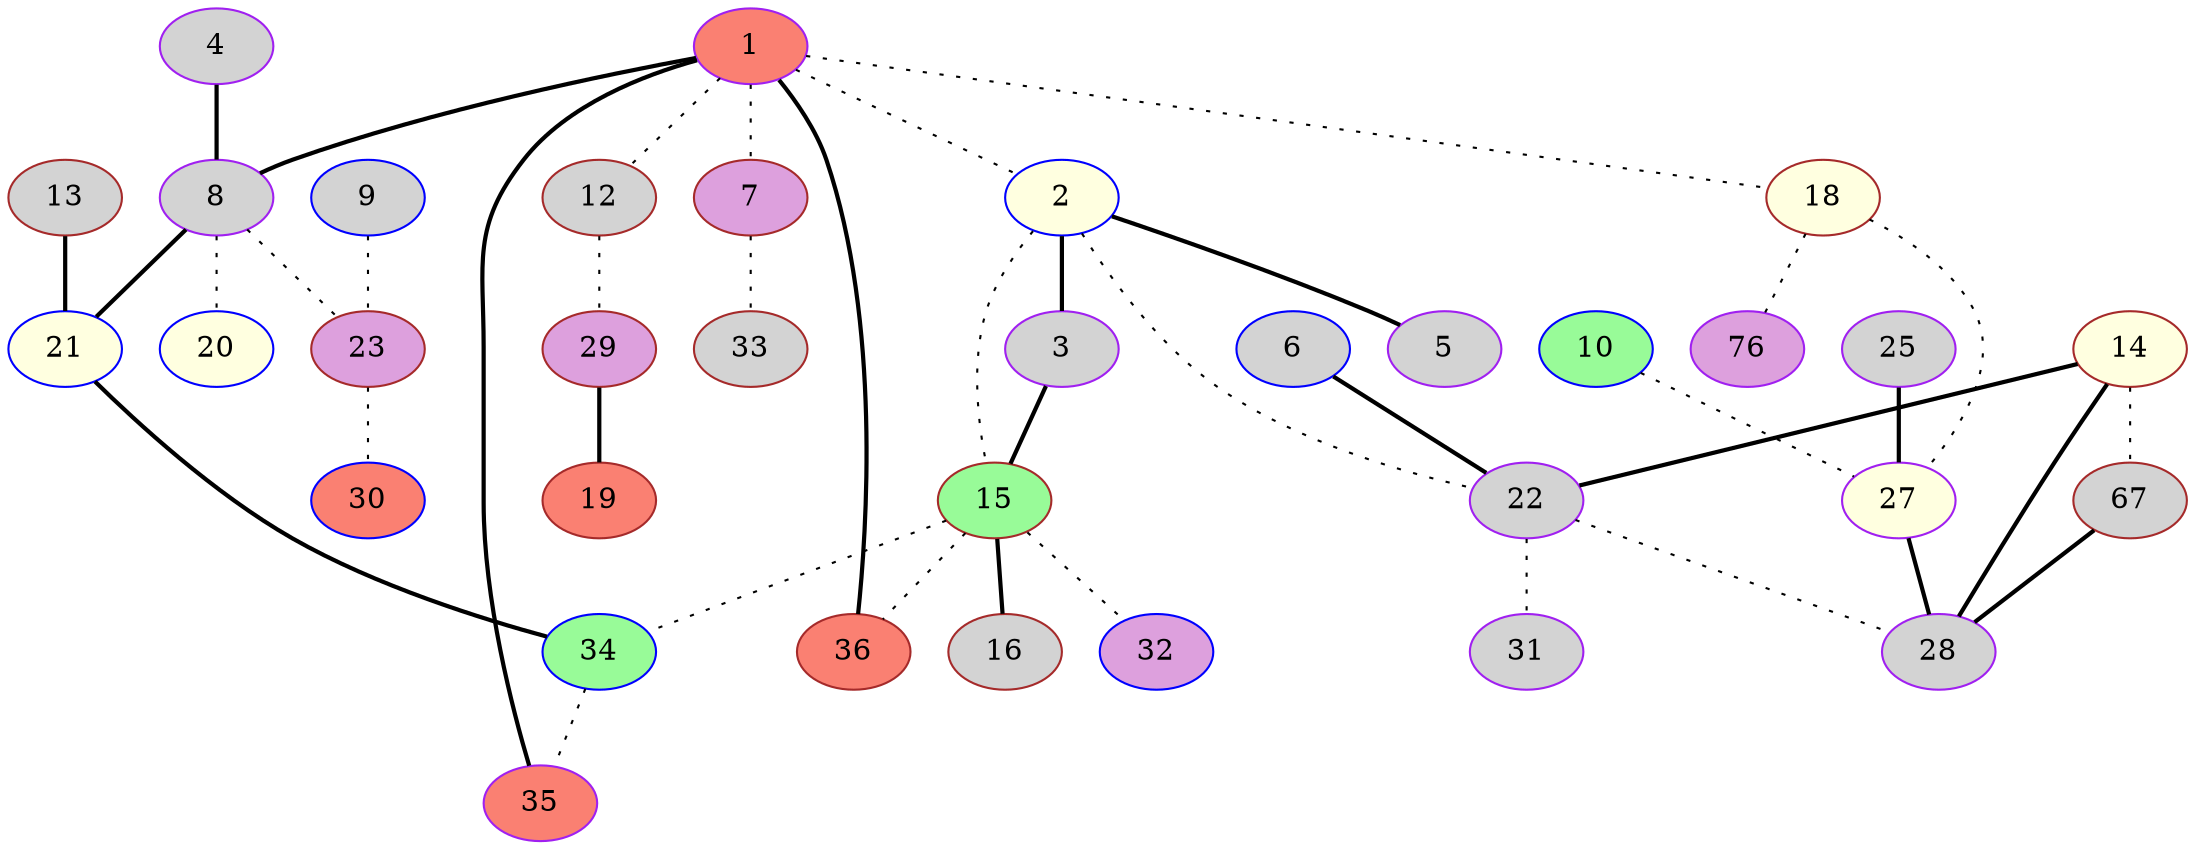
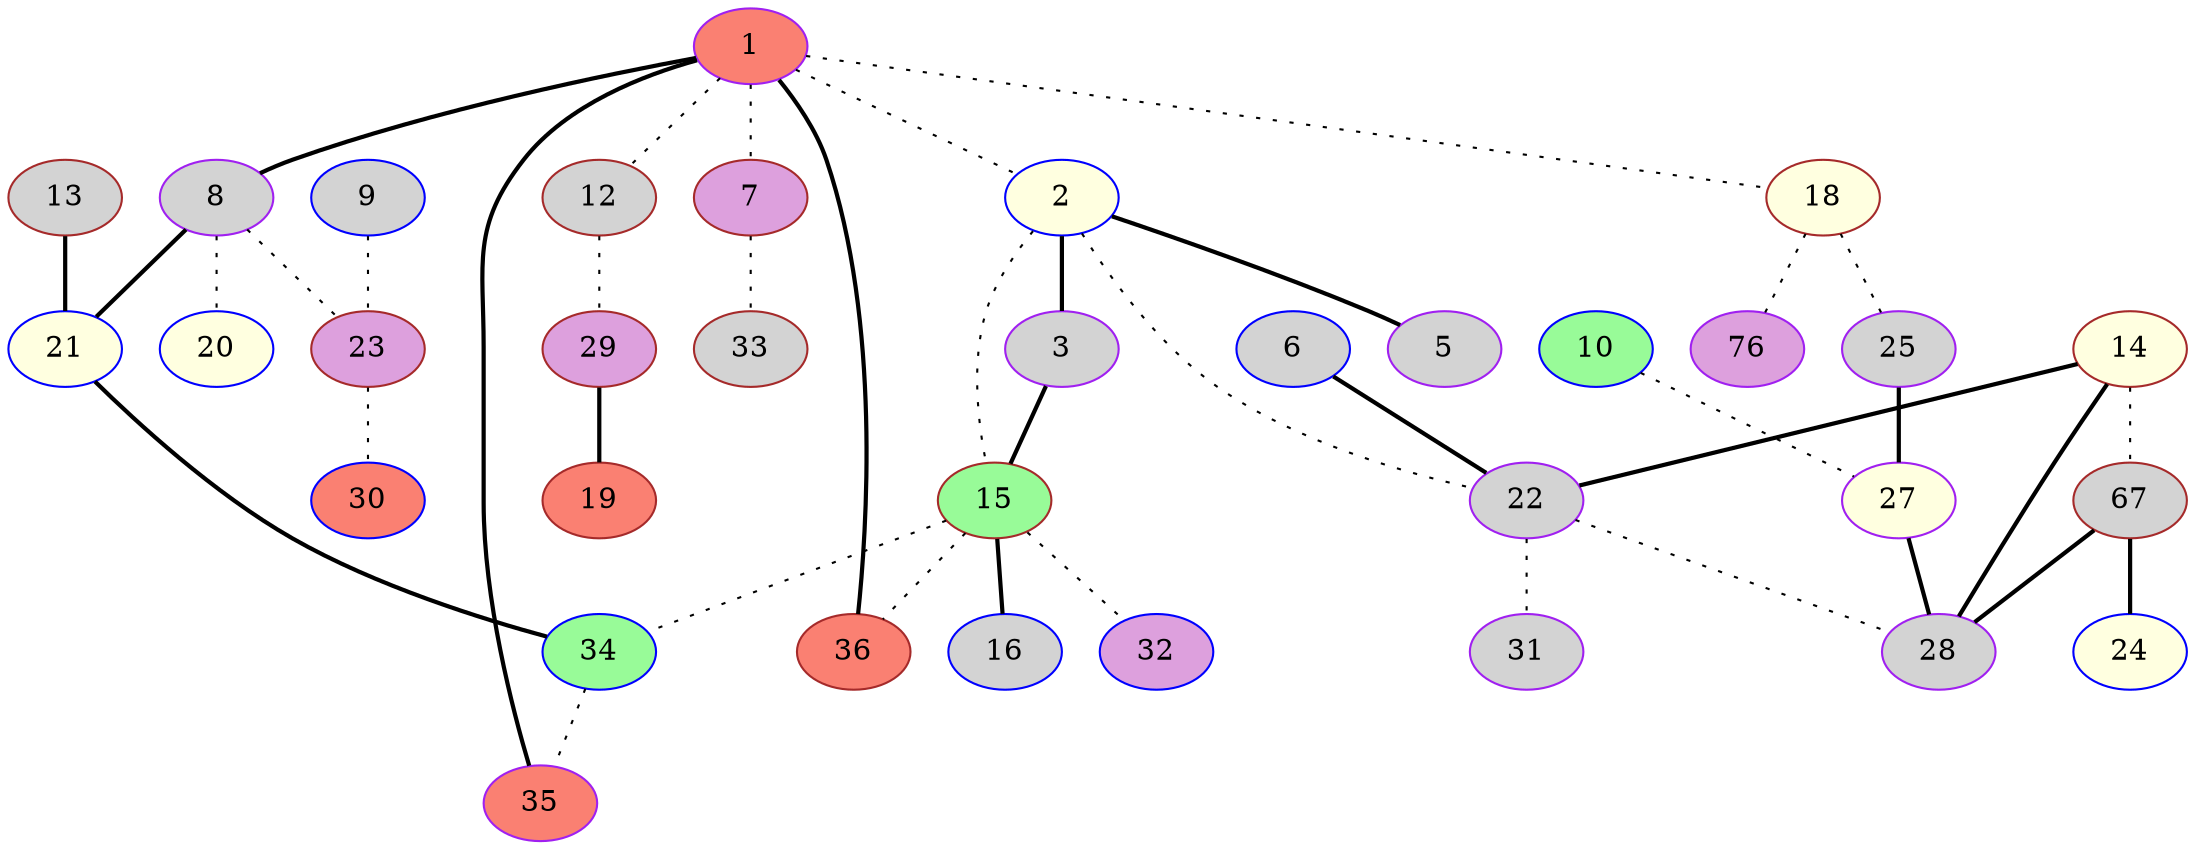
node "4": removed
edge "18" -- "27": now "18" -- "25"
node "16": color brown -> blue
node "24": added
